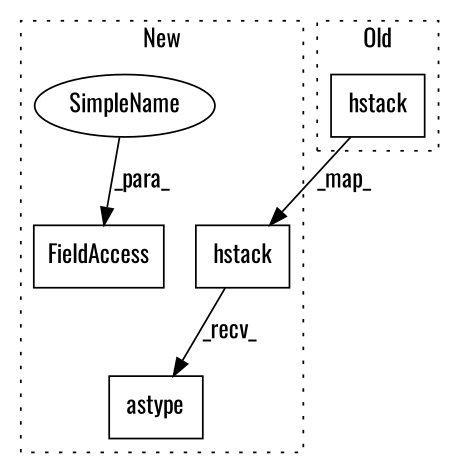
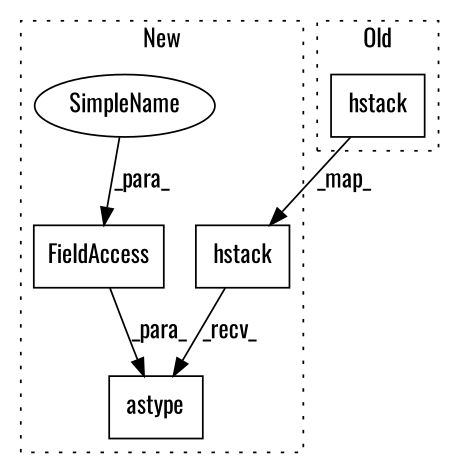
edge "FieldAccess" -> "astype": added, label "_para_"
